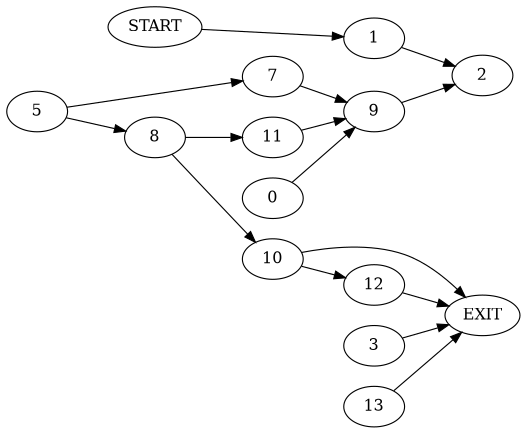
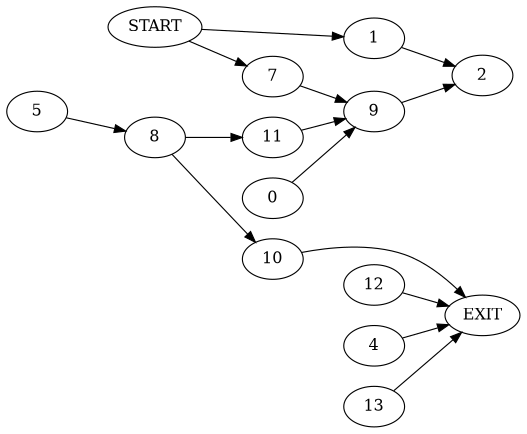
edge "5" -> "7": now "START" -> "7"
edge "10" -> "12": removed
node "3": label "3" -> "4"
